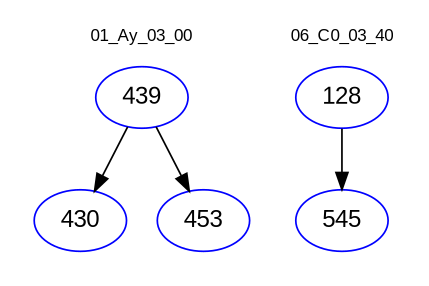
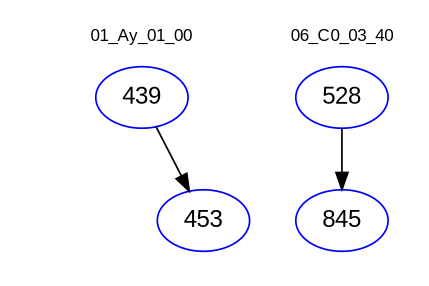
cluster "01_Ay_03_00": label "01_Ay_03_00" -> "01_Ay_01_00"
node "128": label "128" -> "528"
node "430": removed
node "545": label "545" -> "845"
